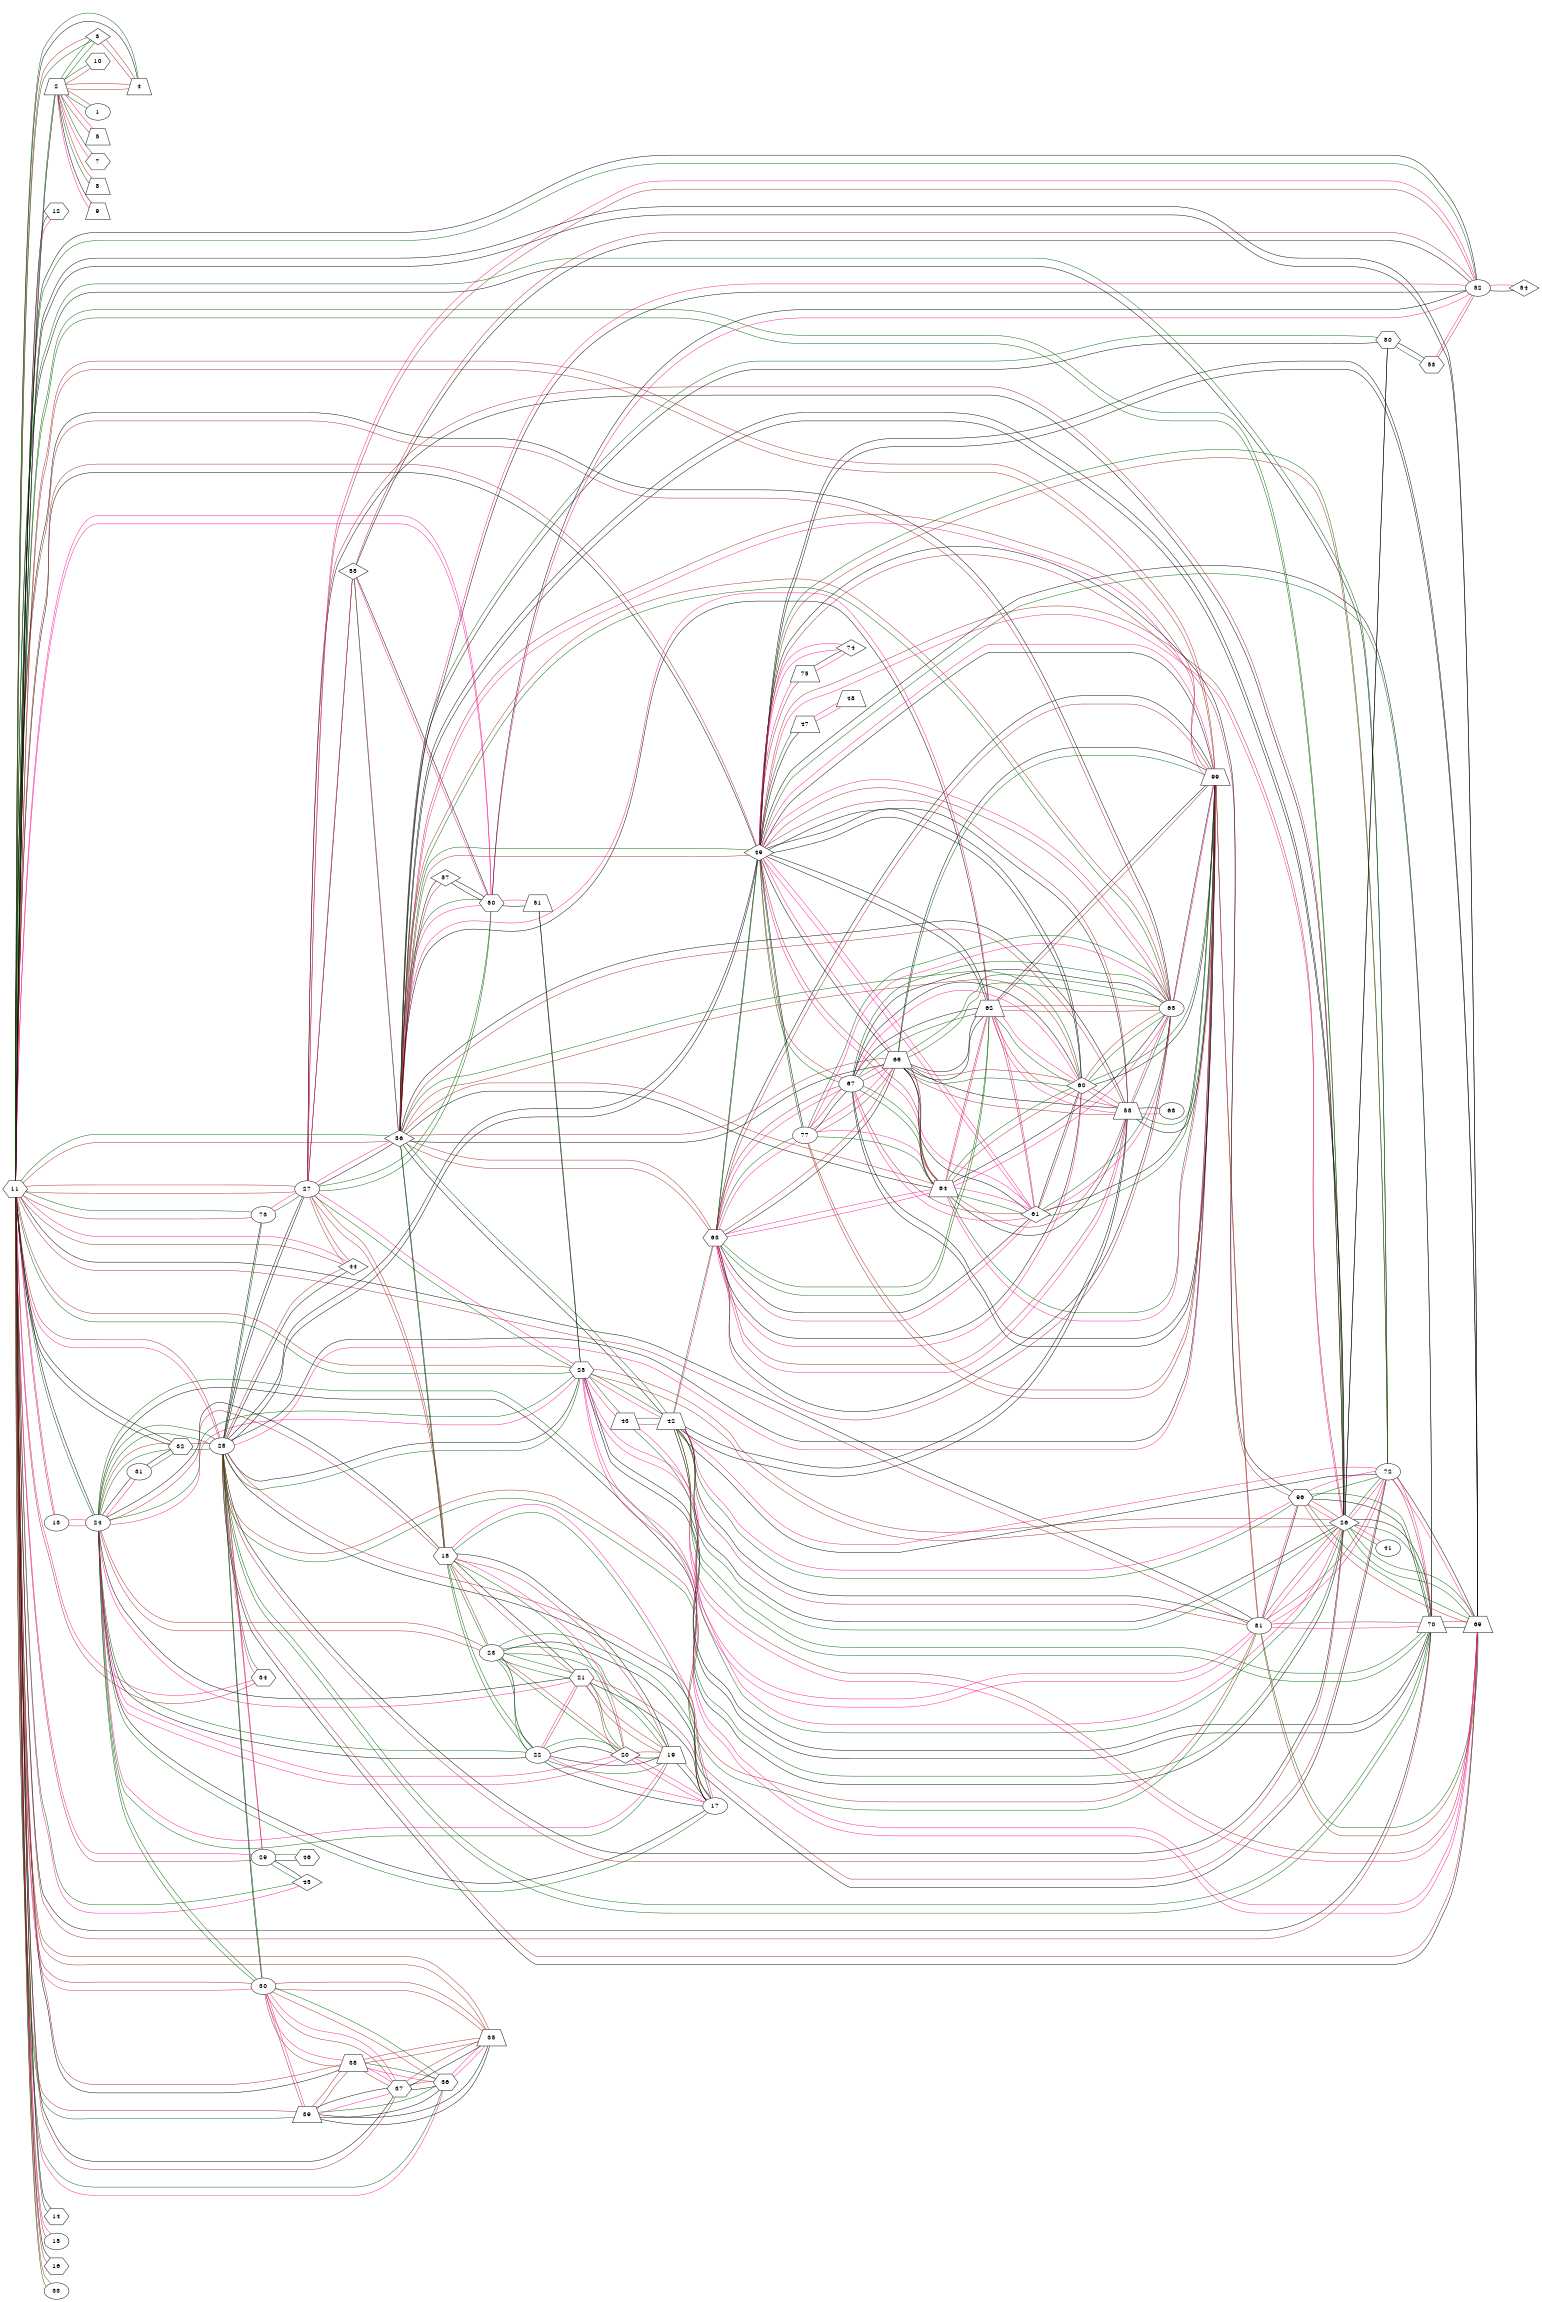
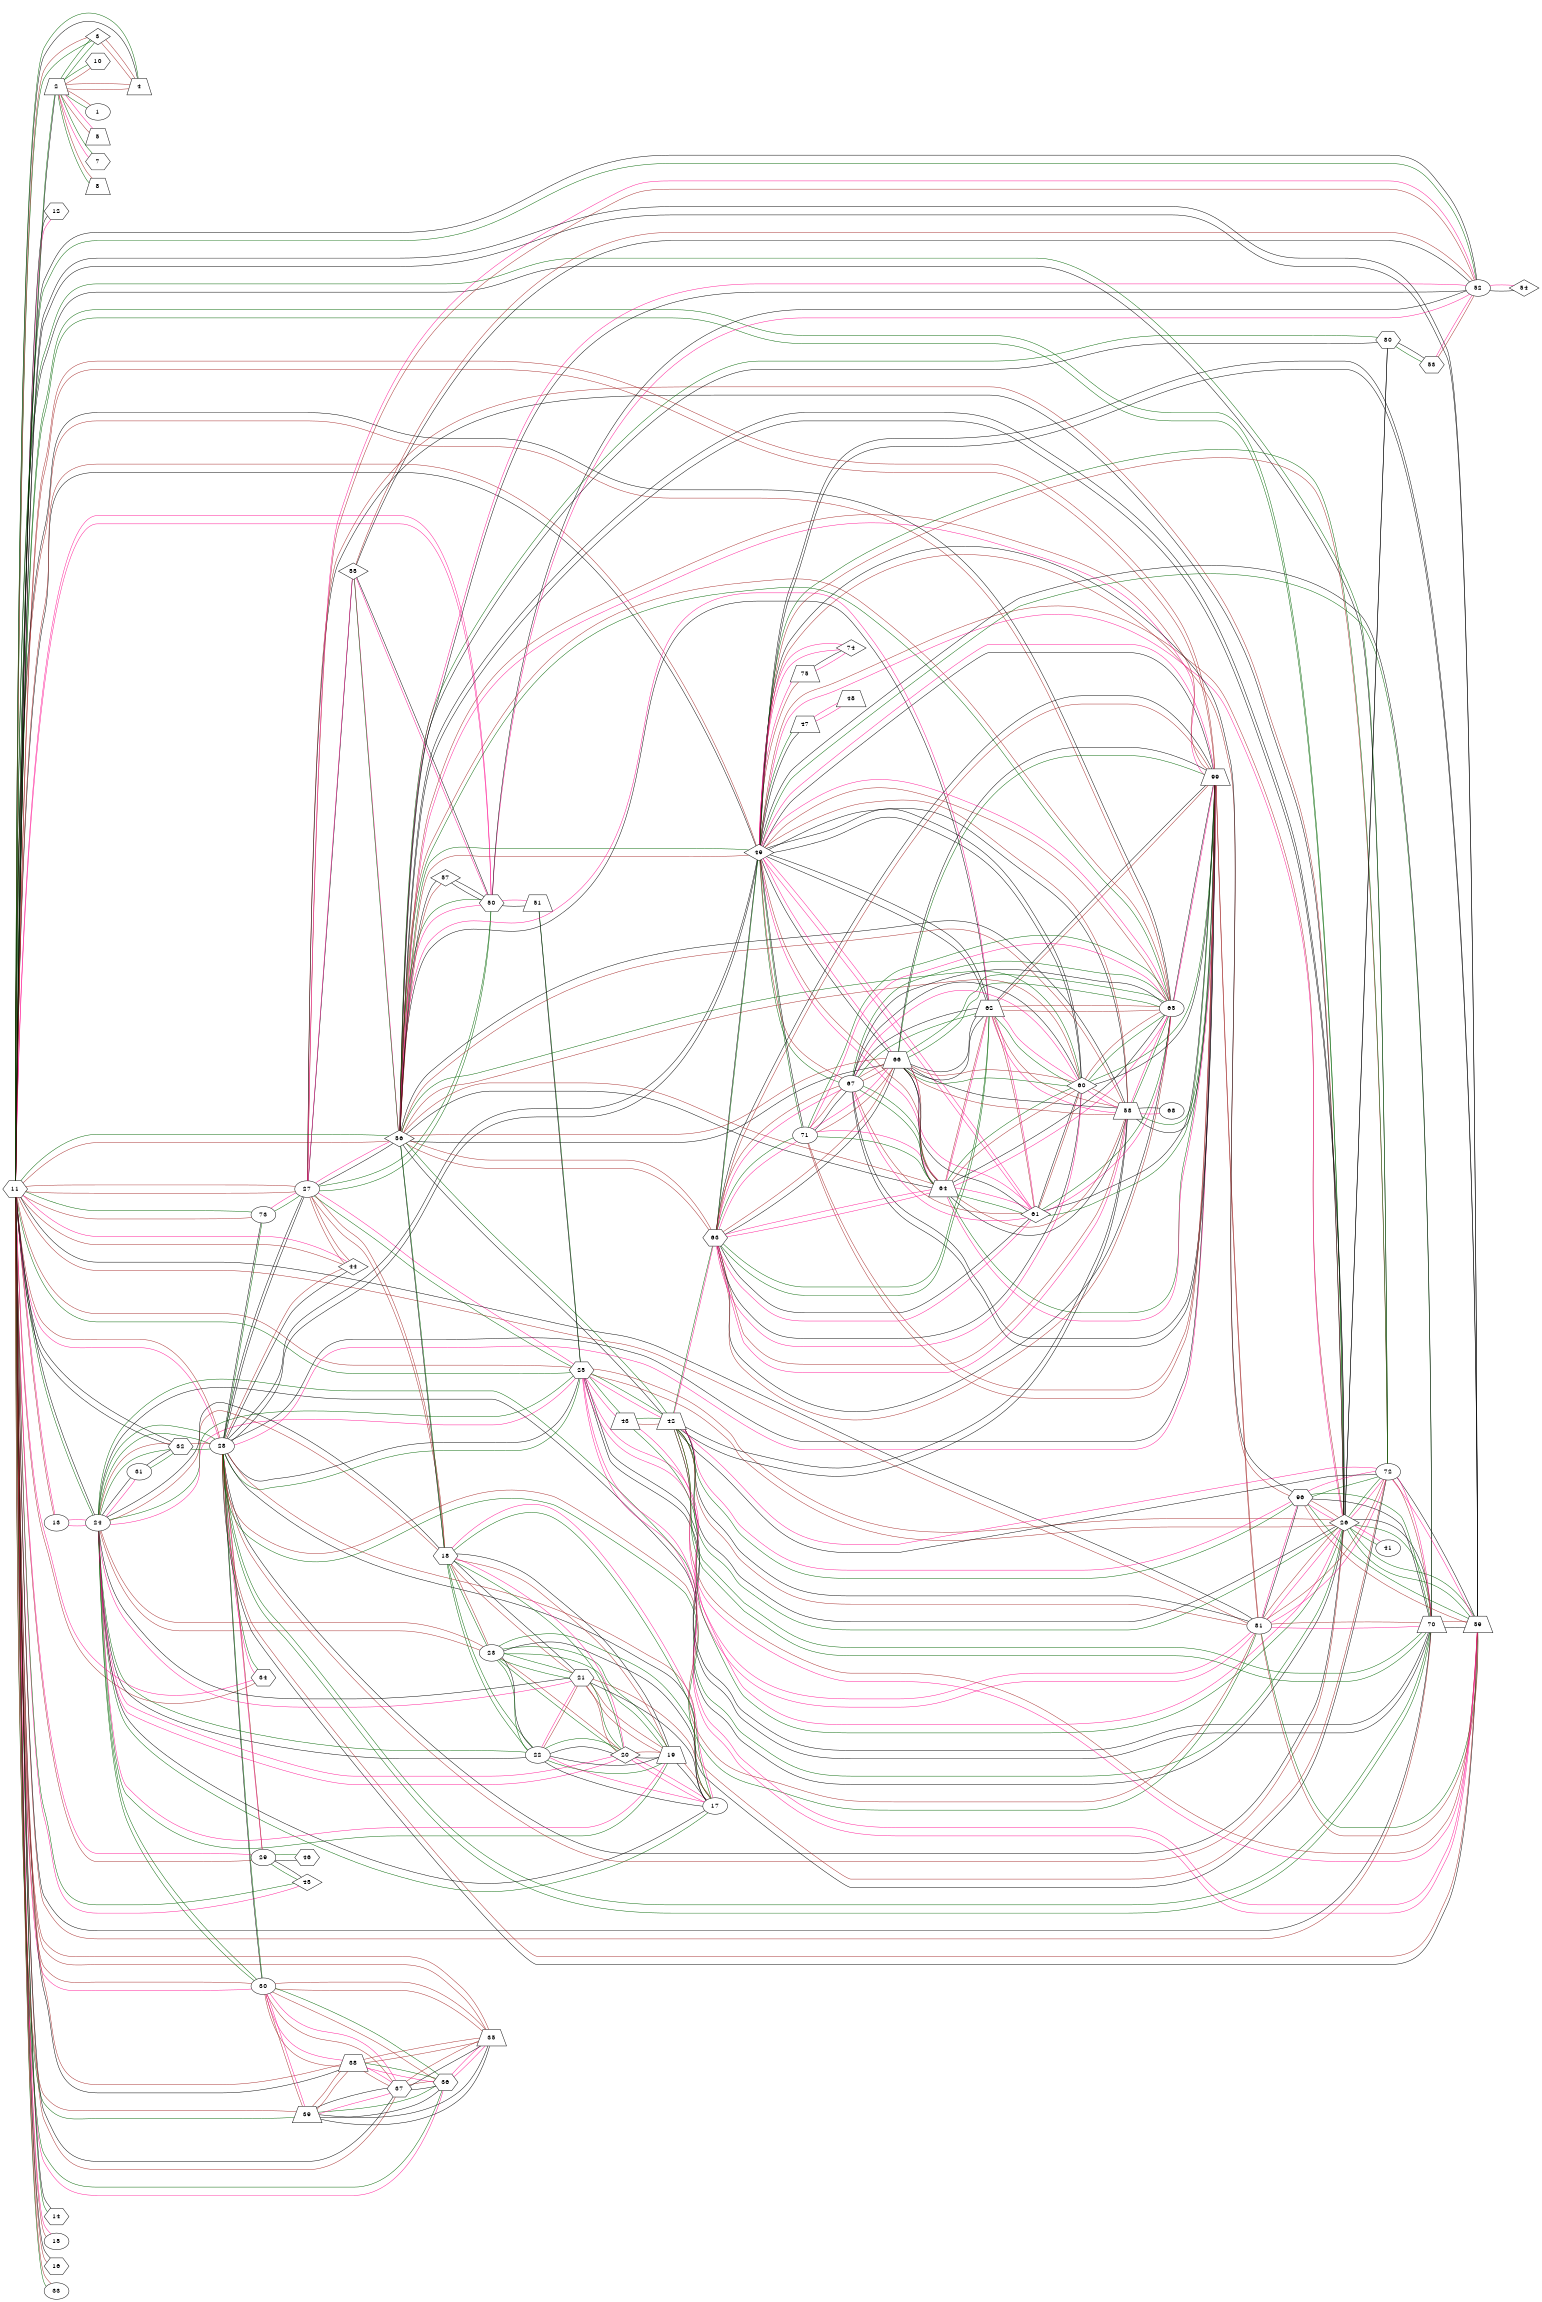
node "9": removed
node "77": label "77" -> "71"
node "69": label "69" -> "59"
